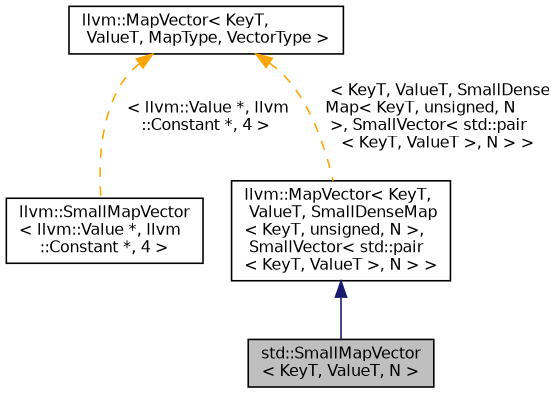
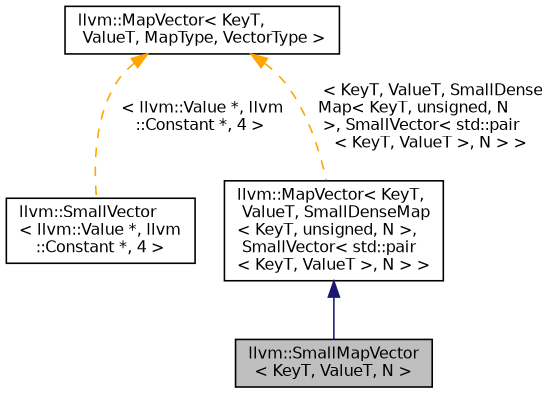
node "llvm::SmallMapVector < llvm::Value *, llvm ::Constant *, 4 >": label "llvm::SmallMapVector < llvm::Value *, llvm ::Constant *, 4 >" -> "llvm::SmallVector < llvm::Value *, llvm ::Constant *, 4 >"
node "std::SmallMapVector < KeyT, ValueT, N >": label "std::SmallMapVector < KeyT, ValueT, N >" -> "llvm::SmallMapVector < KeyT, ValueT, N >"
